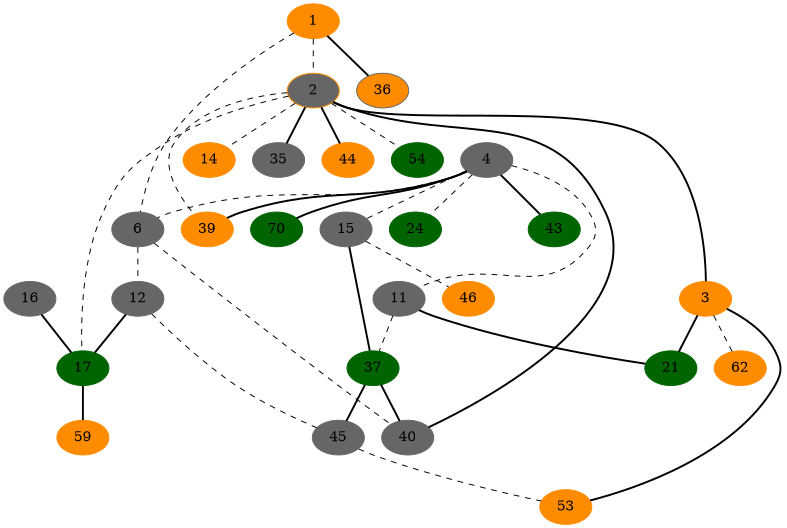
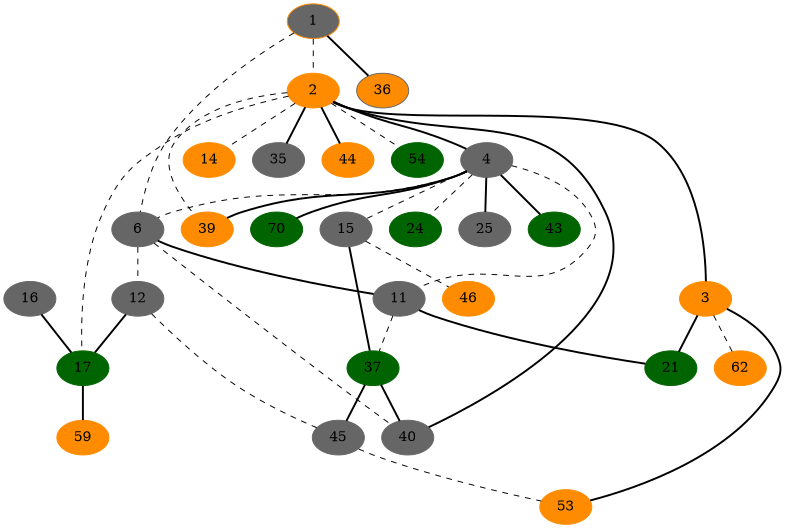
node "1": fillcolor darkorange -> gray40
node "2": fillcolor gray40 -> darkorange
edge "2" -- "4": added
node "25": added
edge "6" -- "11": added
